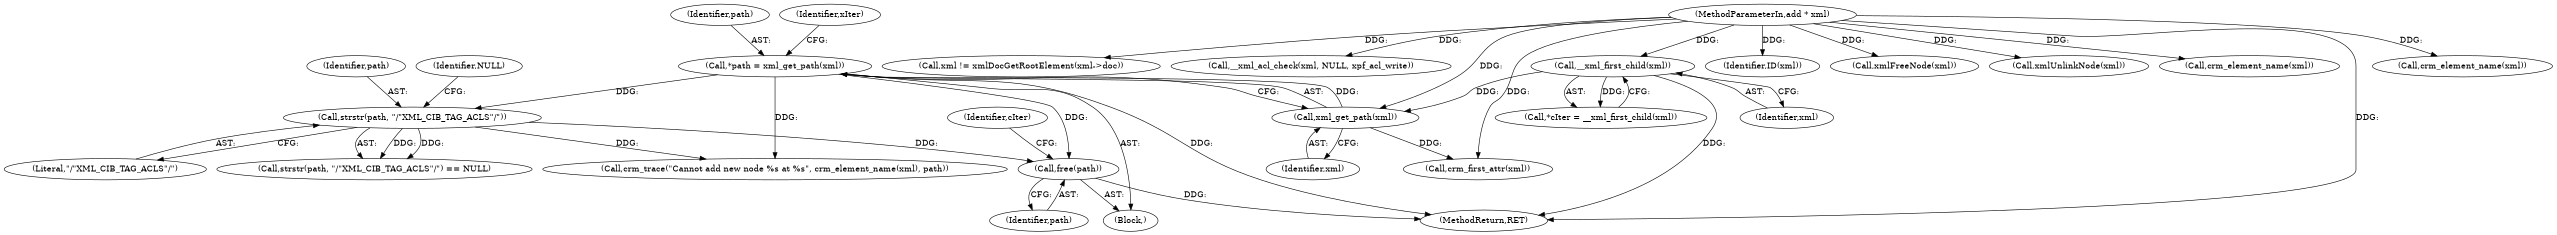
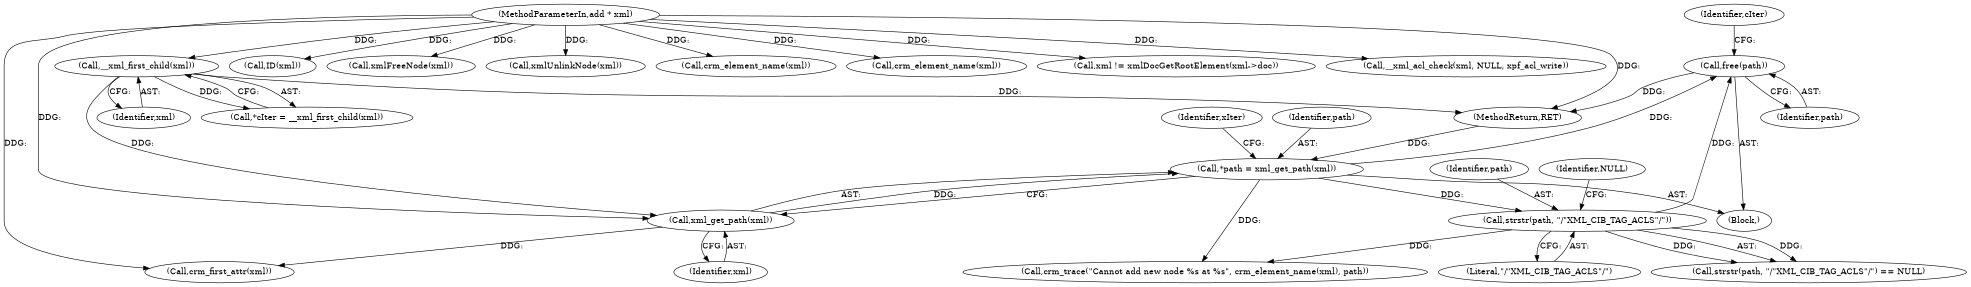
node "(Identifier,ID(xml))": label "(Identifier,ID(xml))" -> "(Call,ID(xml))"
edge "(Call,*path = xml_get_path(xml))" -> "(MethodReturn,RET)": reversed
